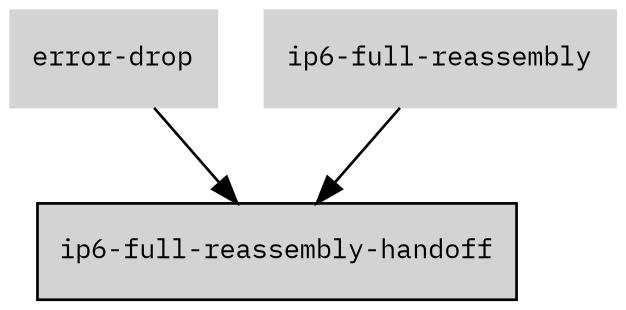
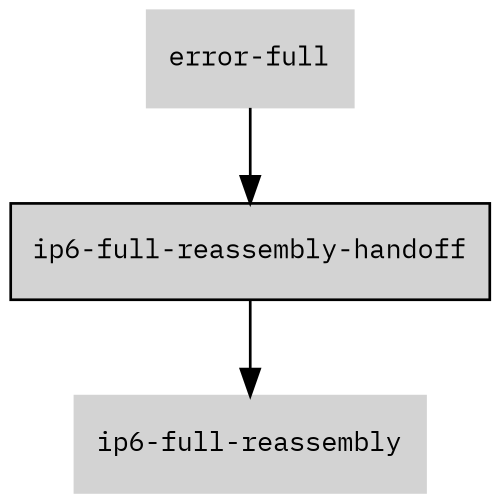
node "error-drop": label "error-drop" -> "error-full"
edge "ip6-full-reassembly" -> "ip6-full-reassembly-handoff": reversed
